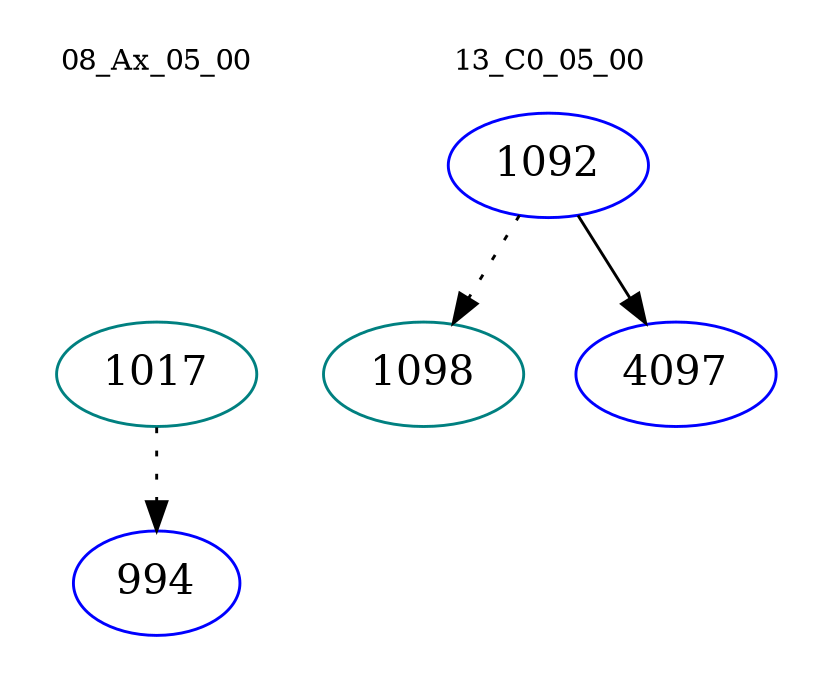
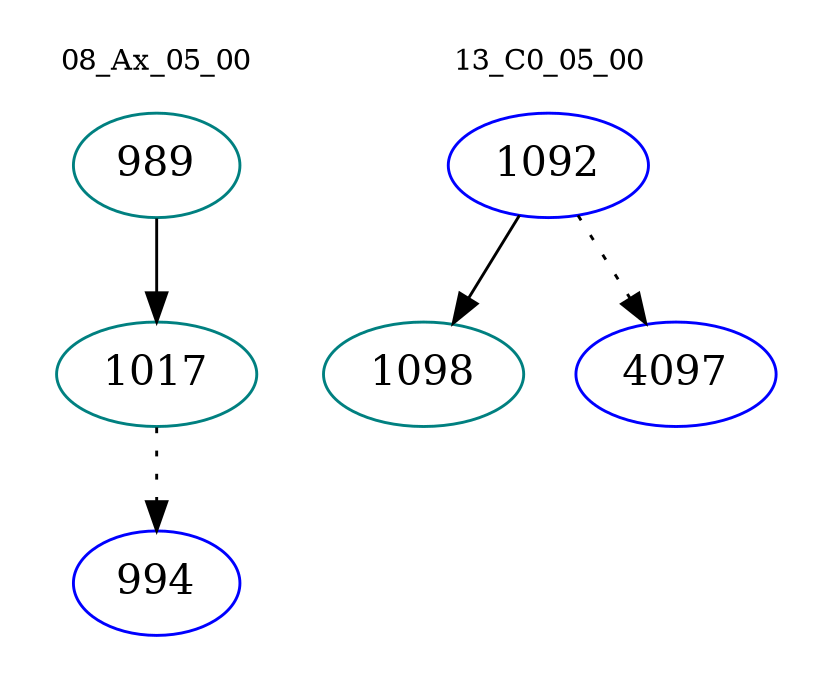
node "989": added
edge "1092" -> "1098": style dotted -> solid
edge "1092" -> "4097": style solid -> dotted
